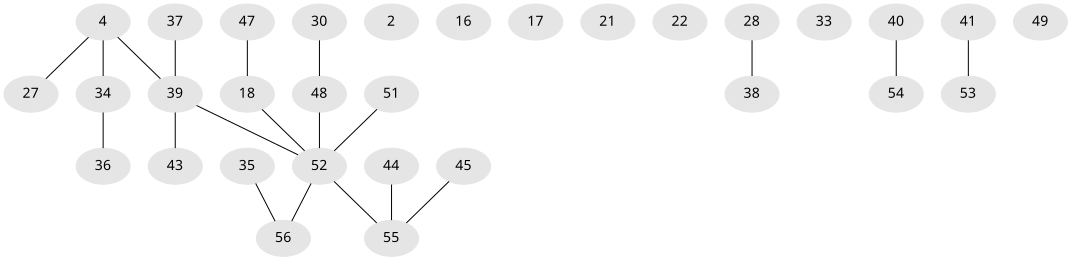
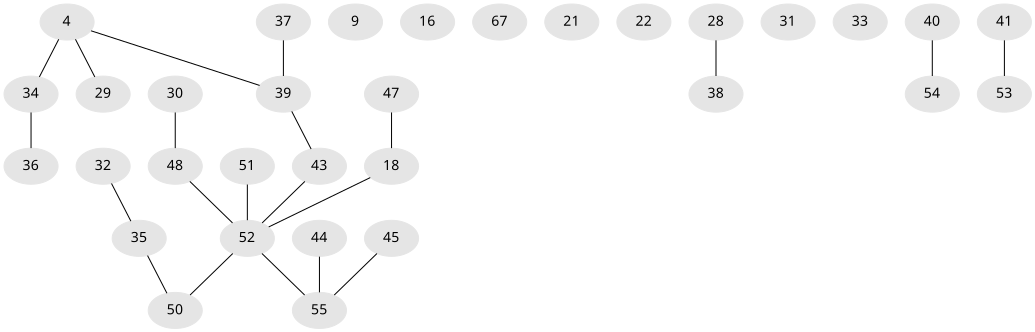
node "2": label "2" -> "9"
node "17": label "17" -> "67"
node "31": added
node "49": removed
node "27": label "27" -> "29"
edge "39" -- "52": now "43" -- "52"
node "32": added
node "56": label "56" -> "50"
